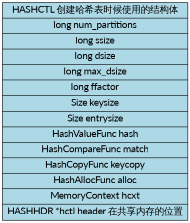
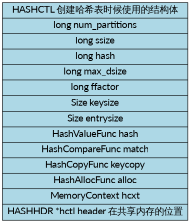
node "HASHCTL 创建哈希表时候使用的结构体": text "long dsize" -> "long hash"
